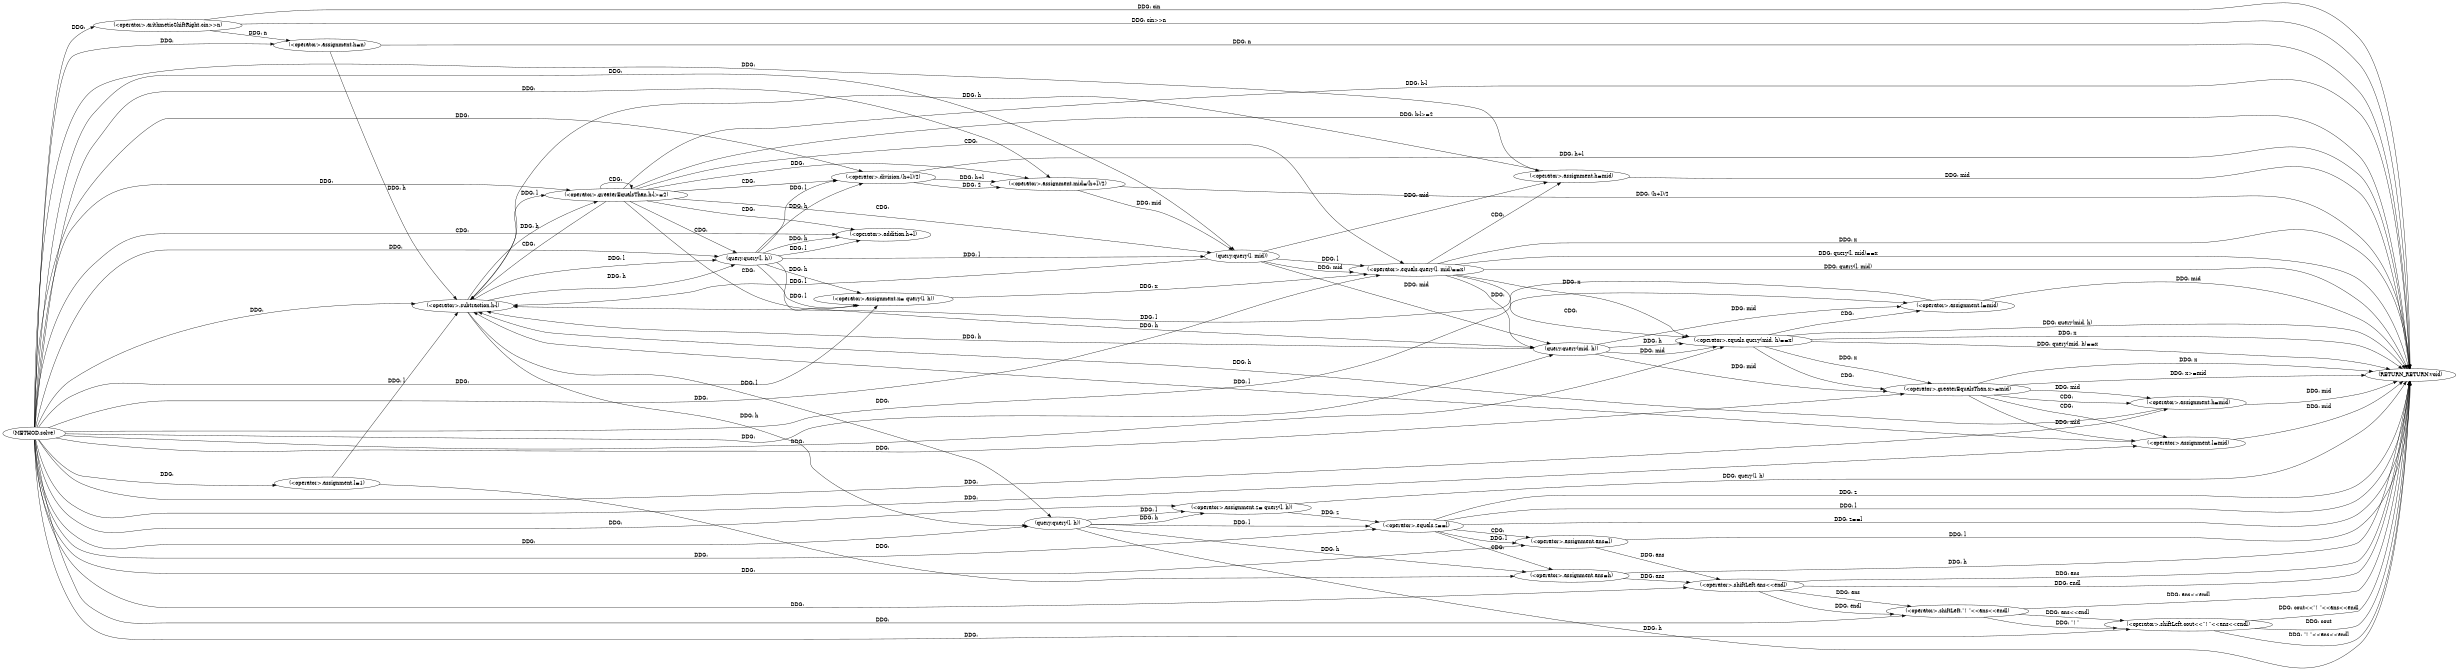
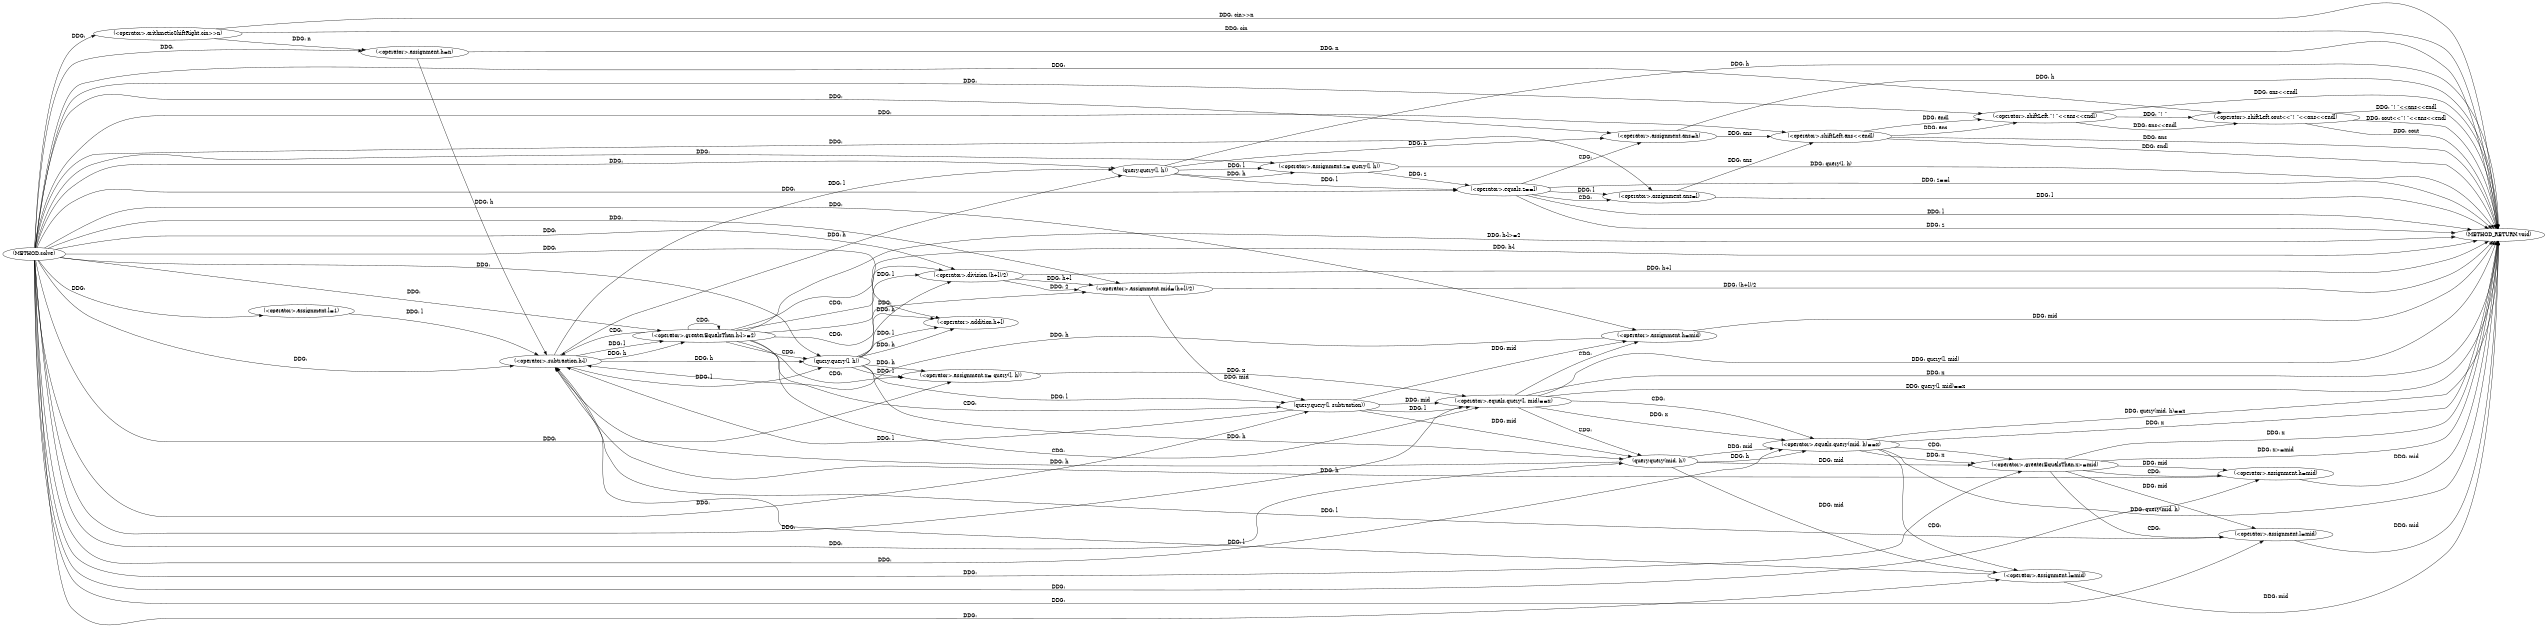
edge "(METHOD,solve)" -> "(<operator>.addition,h+l)": label "CDG: " -> "DDG: "
node "(query,query(l, mid))": label "(query,query(l, mid))" -> "(query,query(l, subtraction))"
edge "(<operator>.equals,query(l, mid)==x)" -> "(query,query(mid, h))": label "DDG: " -> "CDG: "
node "(RETURN_RETURN,void)": label "(RETURN_RETURN,void)" -> "(METHOD_RETURN,void)"
edge "(<operator>.assignment,l=1)" -> "(<operator>.assignment,ans=h)": now "(METHOD,solve)" -> "(<operator>.assignment,ans=h)"
